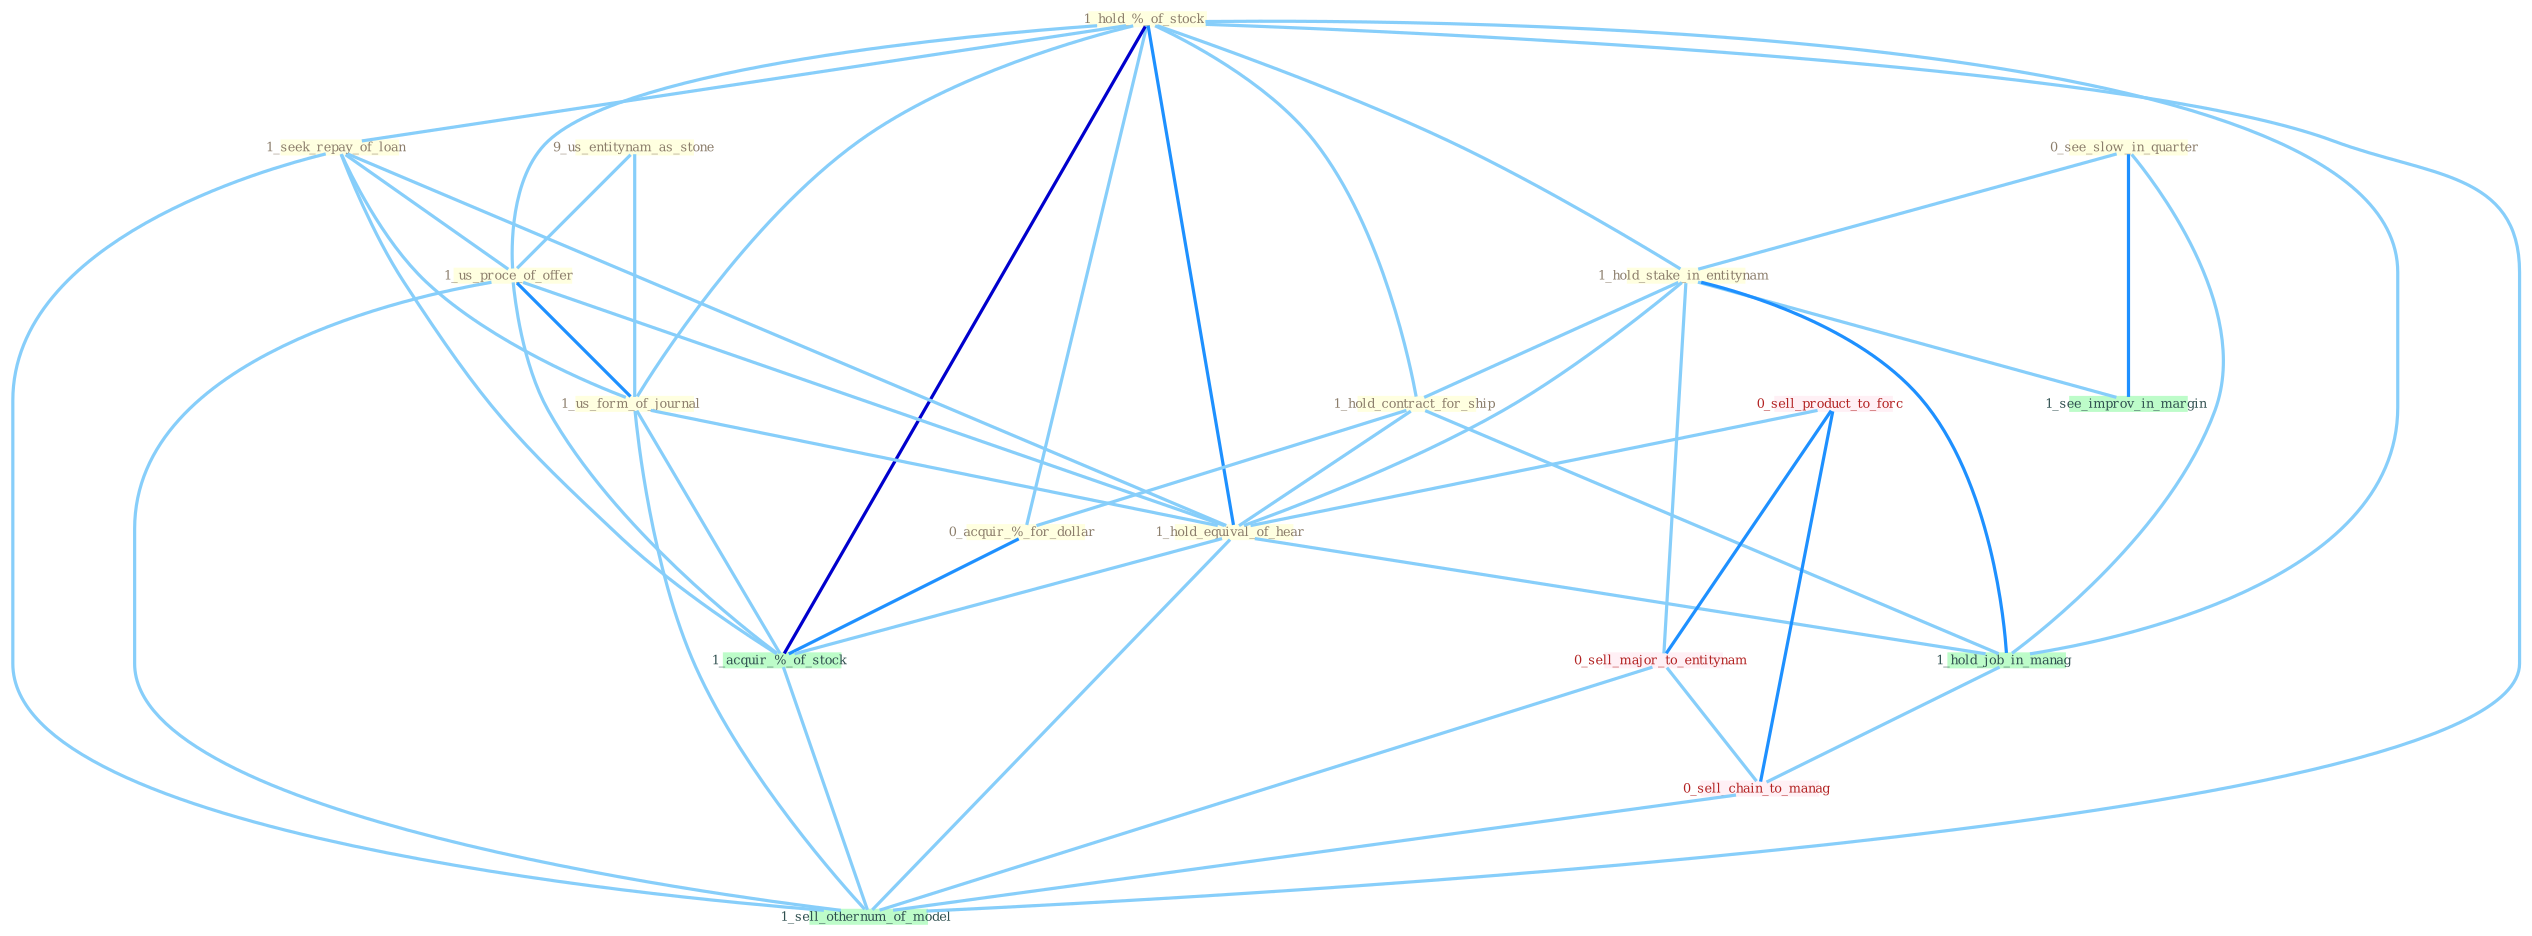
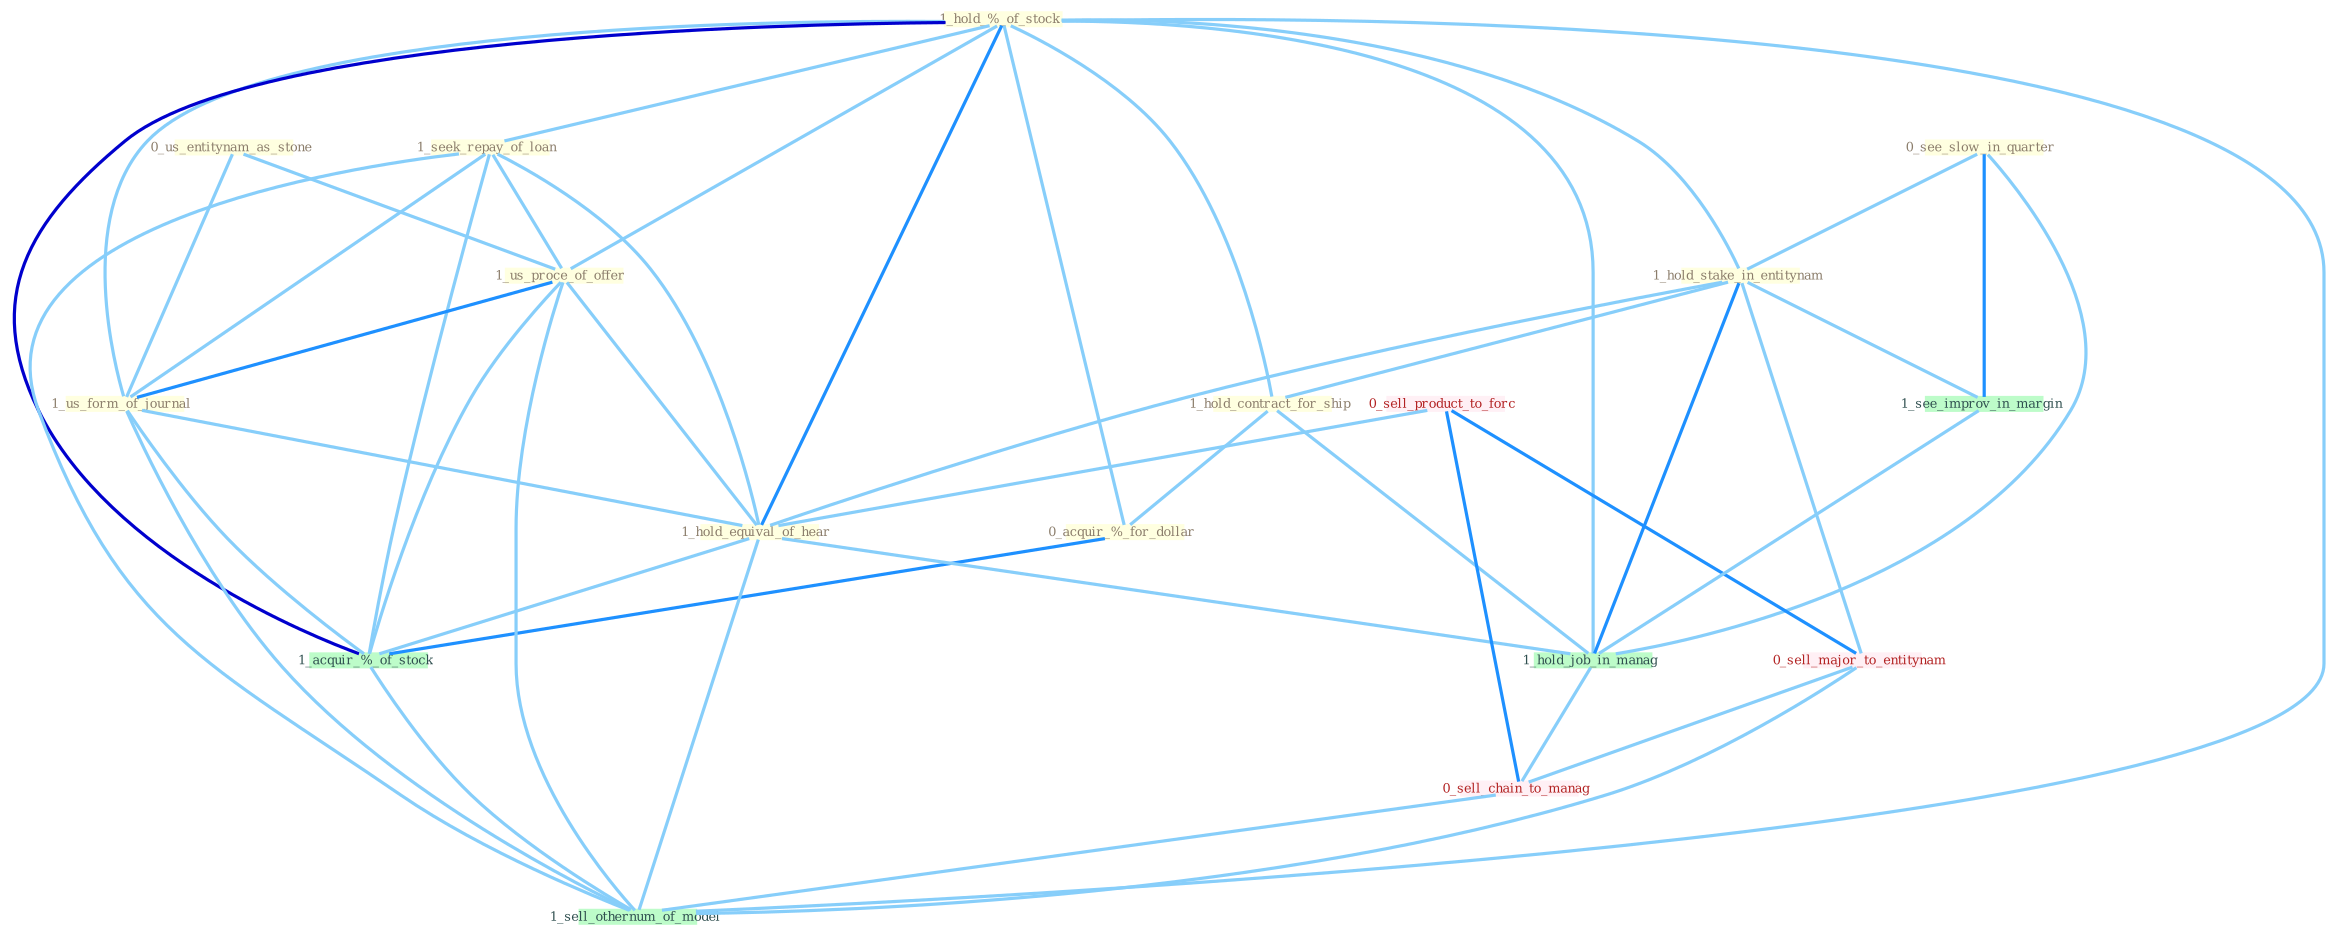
node "9_us_entitynam_as_stone": label "9_us_entitynam_as_stone" -> "0_us_entitynam_as_stone"
edge "1_hold_contract_for_ship" -- "1_hold_equival_of_hear": removed
edge "1_see_improv_in_margin" -- "1_hold_job_in_manag": added
